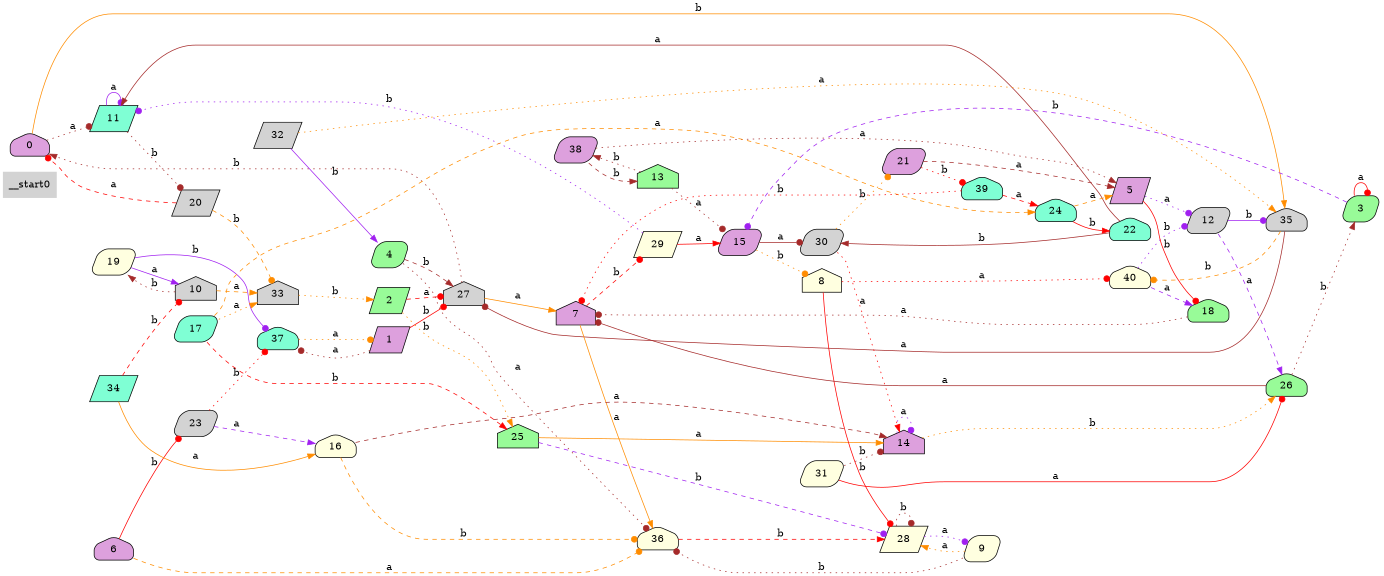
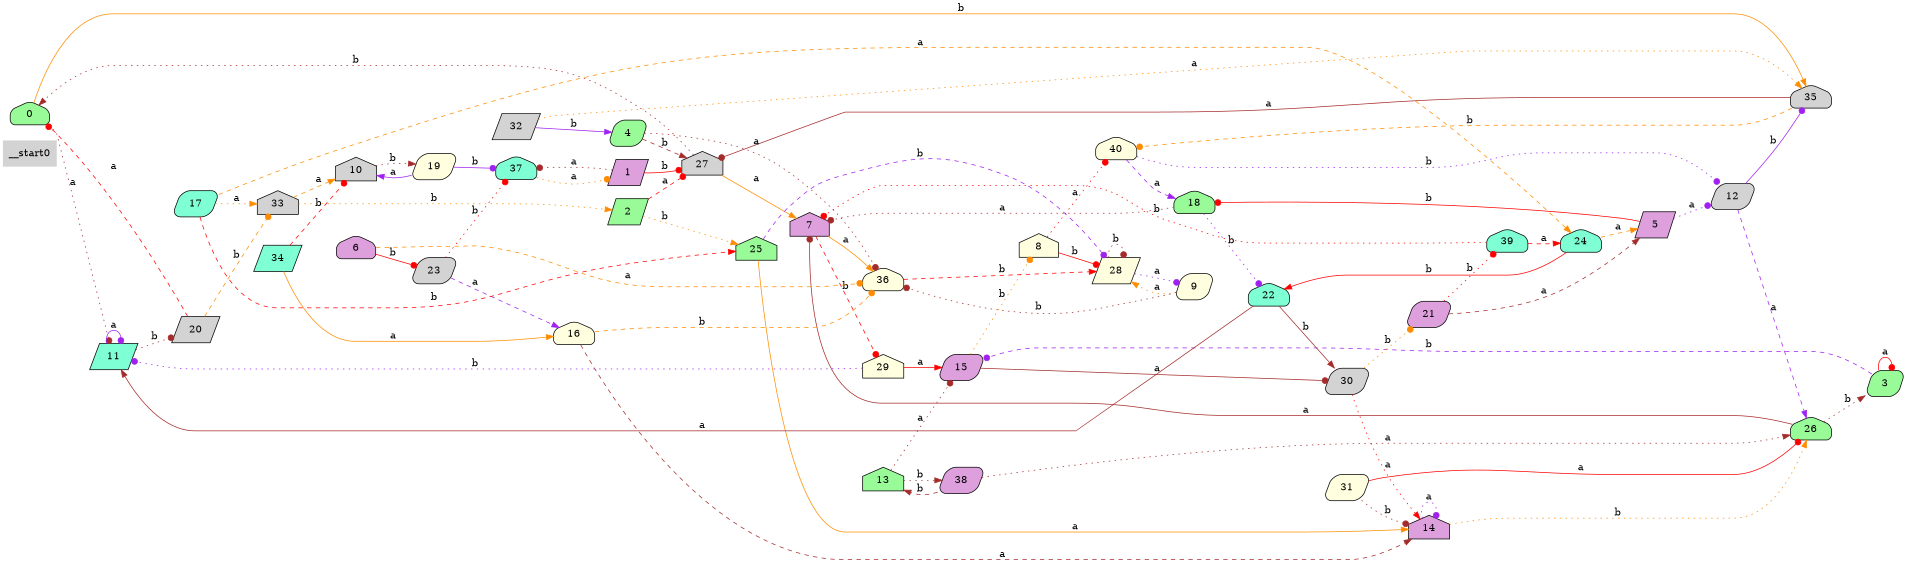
edge "38" -> "5": now "38" -> "26"
node "0": fillcolor plum -> palegreen
node "29": shape parallelogram -> house
edge "18" -> "22": added, label "b"
edge "10" -> "33": reversed
